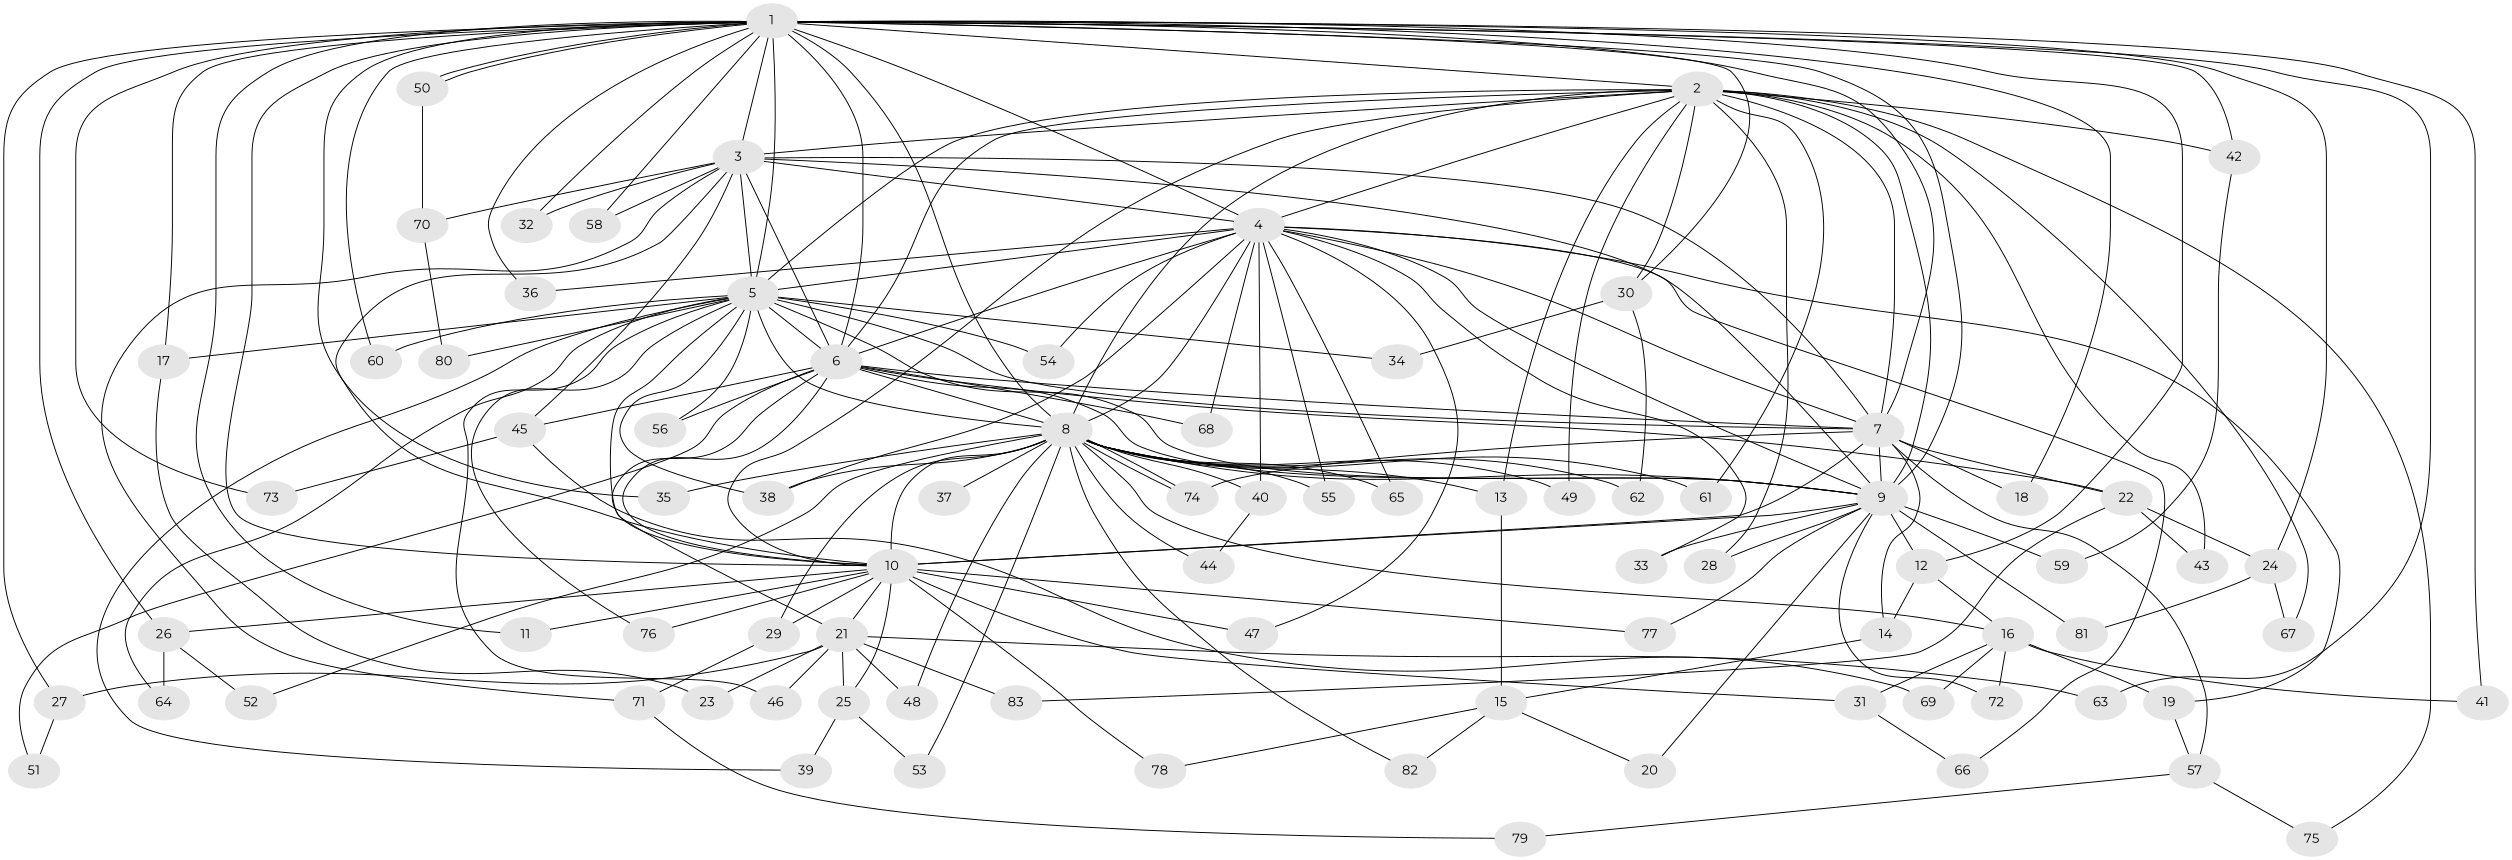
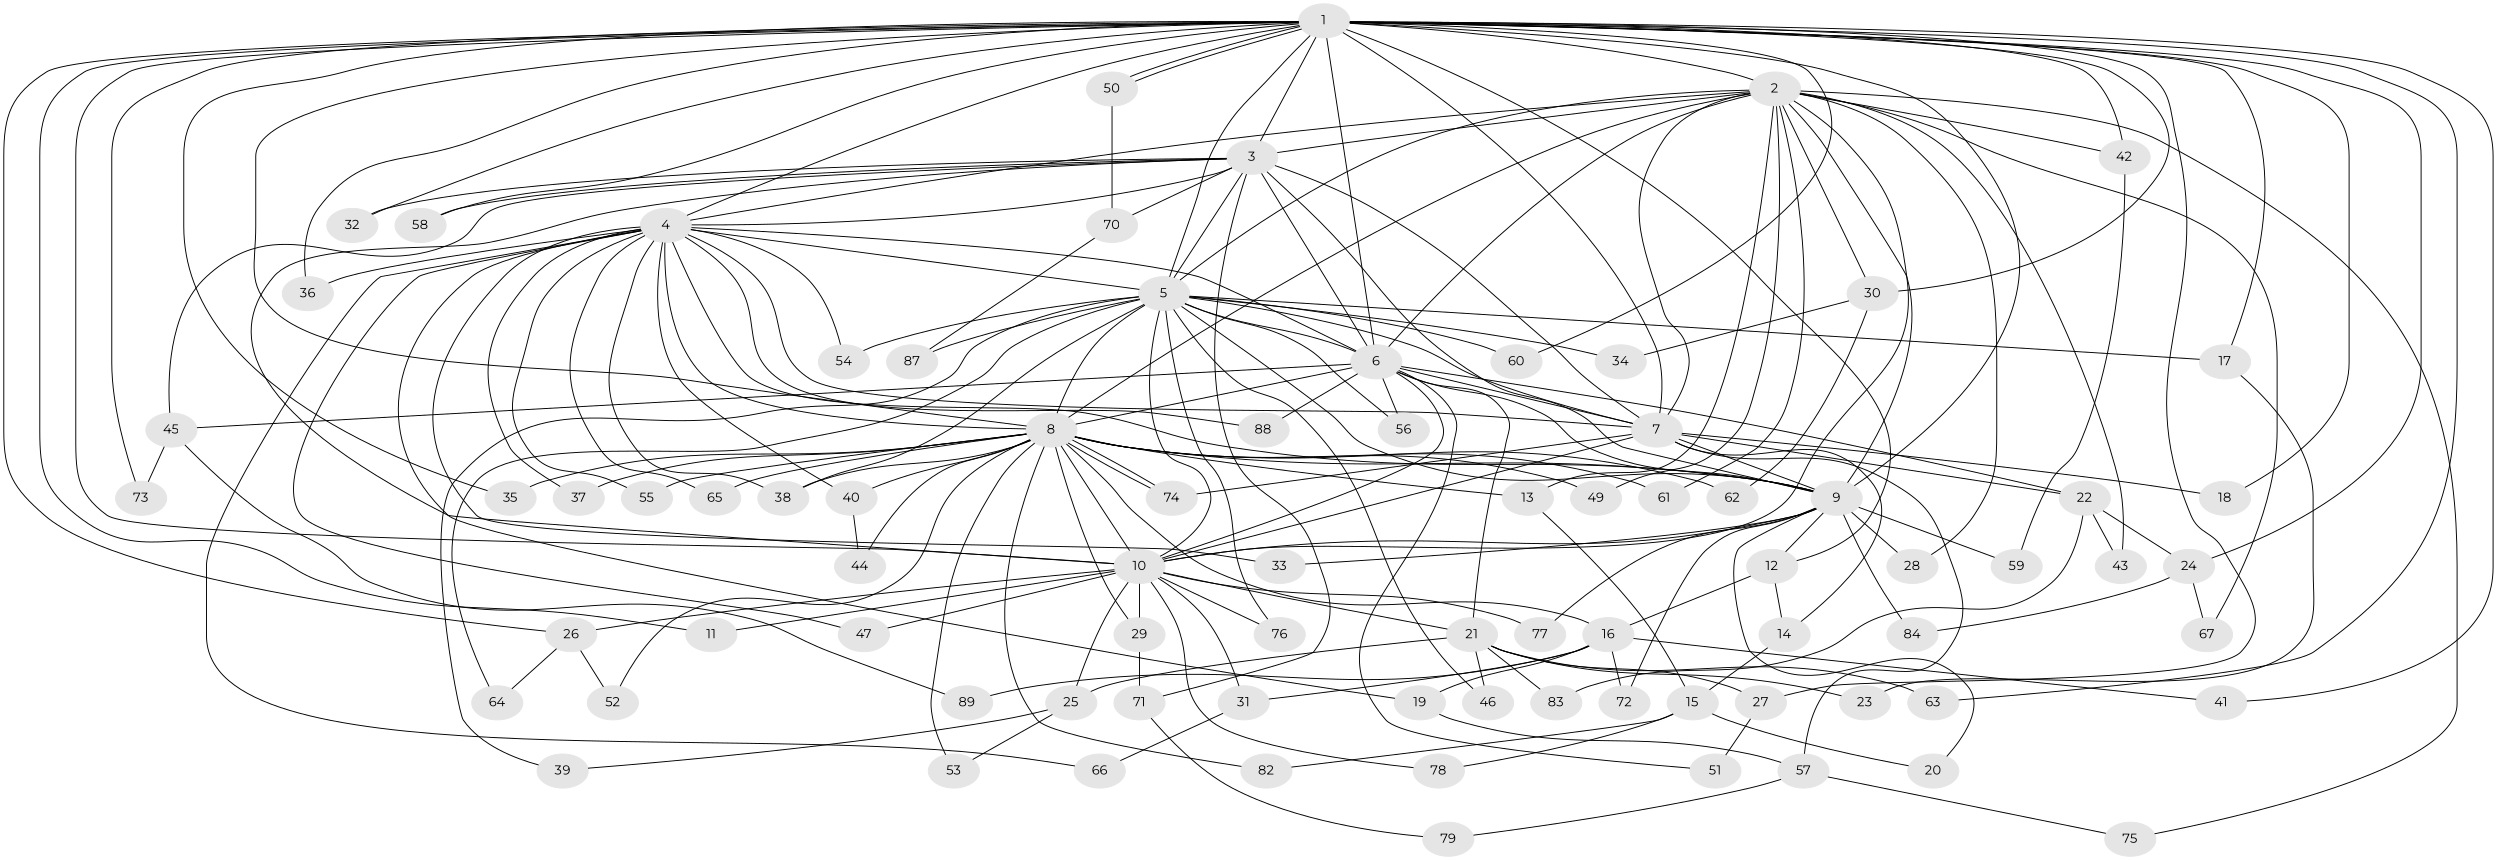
edge "4" -- "37": added
node "80": label "80" -> "87"
node "68": label "68" -> "88"
node "81": label "81" -> "84"
node "48": removed
node "69": label "69" -> "89"
